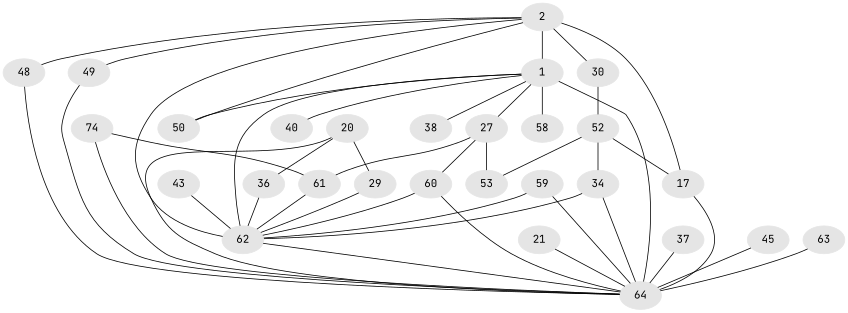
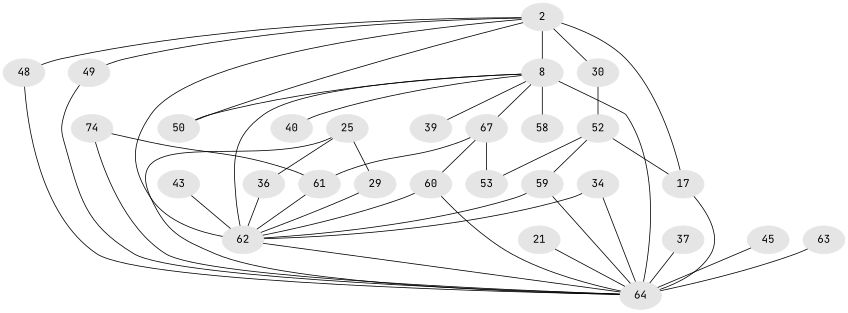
node "1": label "1" -> "8"
node "20": label "20" -> "25"
node "38": label "38" -> "39"
node "27": label "27" -> "67"
edge "52" -- "34": now "52" -- "59"
